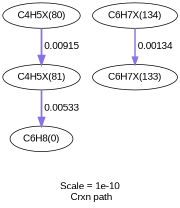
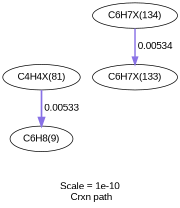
node "C4H5X(80)": removed
edge "C6H7X(134)" -> "C6H7X(133)": label " 0.00134" -> " 0.00534"
node "C4H5X(81)": label "C4H5X(81)" -> "C4H4X(81)"
node "C6H8(0)": label "C6H8(0)" -> "C6H8(9)"
